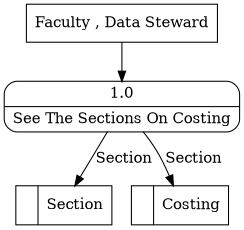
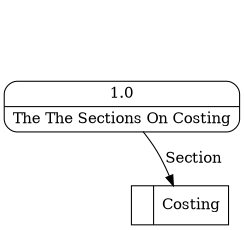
node "Faculty , Data Steward": removed
node "1.0": text "See The Sections On Costing" -> "The The Sections On Costing"
node "Section": removed
